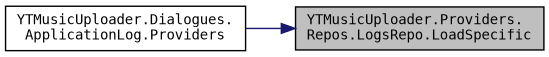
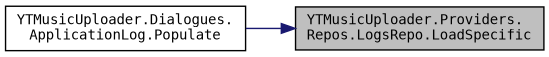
node "YTMusicUploader.Dialogues. ApplicationLog.Providers": label "YTMusicUploader.Dialogues. ApplicationLog.Providers" -> "YTMusicUploader.Dialogues. ApplicationLog.Populate"
